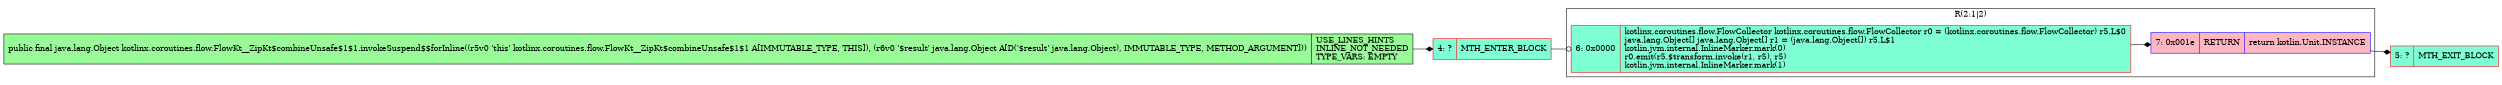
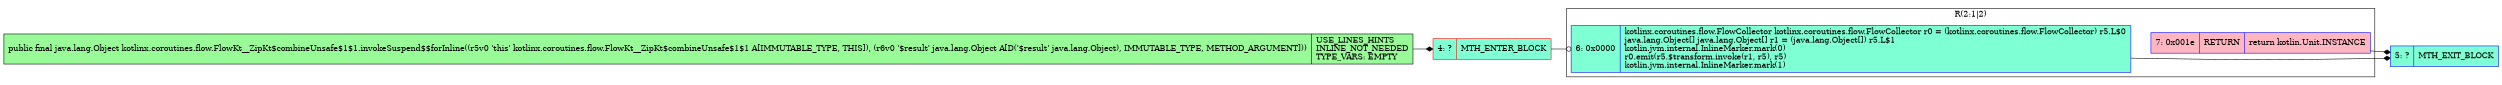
edge "6: 0x0000" -> "7: 0x001e": now "6: 0x0000" -> "5: ?"
node "6: 0x0000": color red -> blue
node "5: ?": color red -> blue
